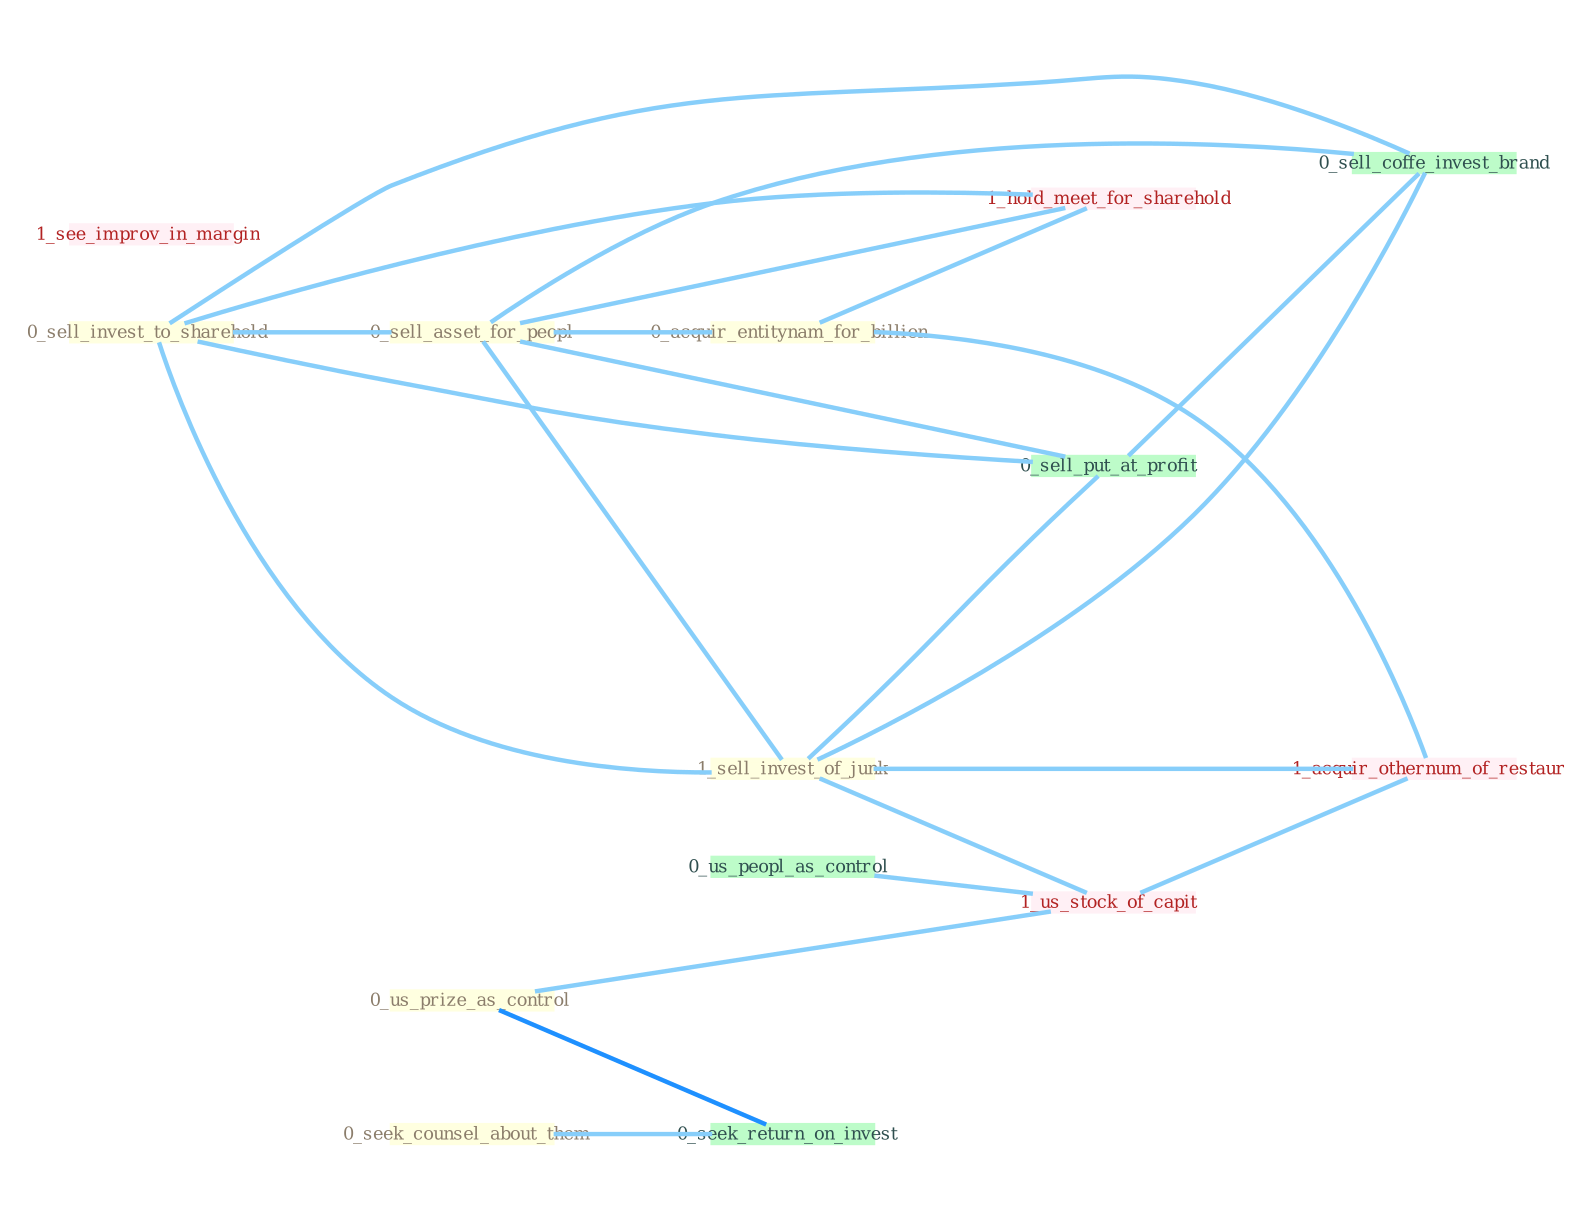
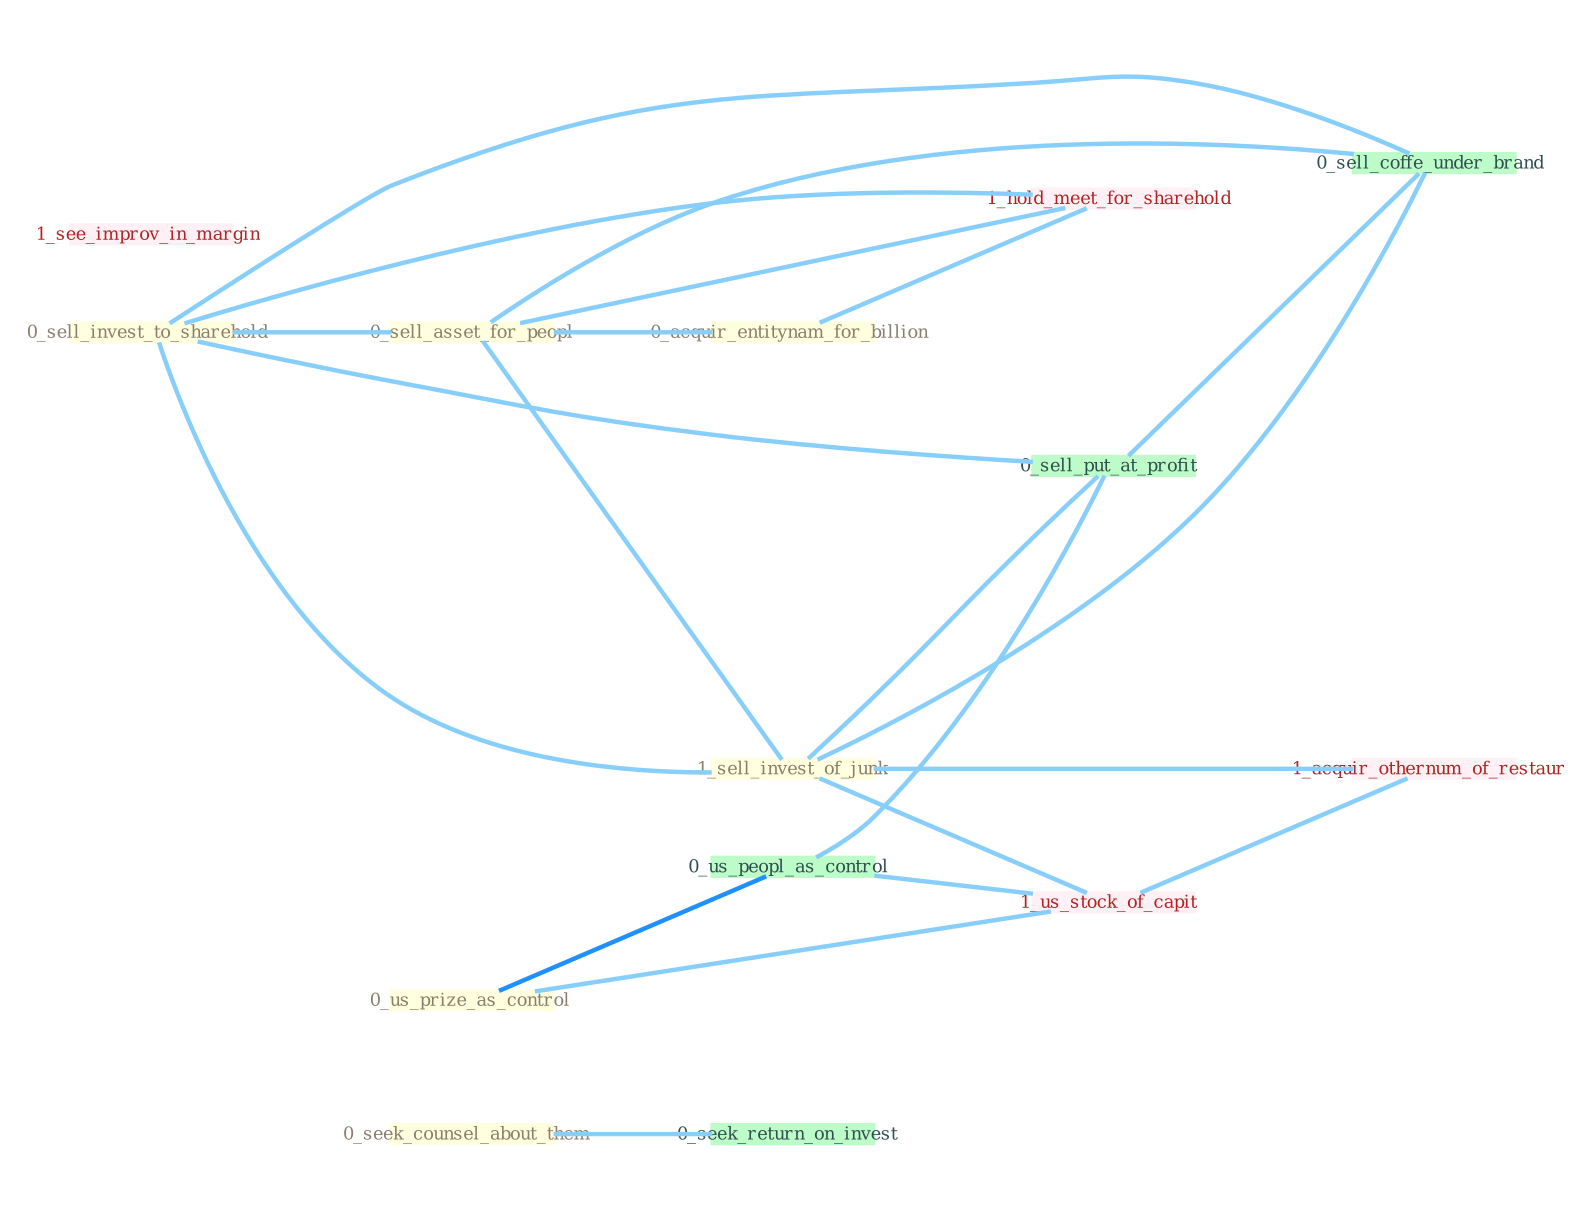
node "0_sell_coffe_invest_brand": label "0_sell_coffe_invest_brand" -> "0_sell_coffe_under_brand"
edge "0_sell_asset_for_peopl" -- "0_sell_put_at_profit": now "0_us_peopl_as_control" -- "0_sell_put_at_profit"
edge "0_acquir_entitynam_for_billion" -- "1_acquir_othernum_of_restaur": removed
edge "0_us_prize_as_control" -- "0_seek_return_on_invest": now "0_us_prize_as_control" -- "0_us_peopl_as_control"
